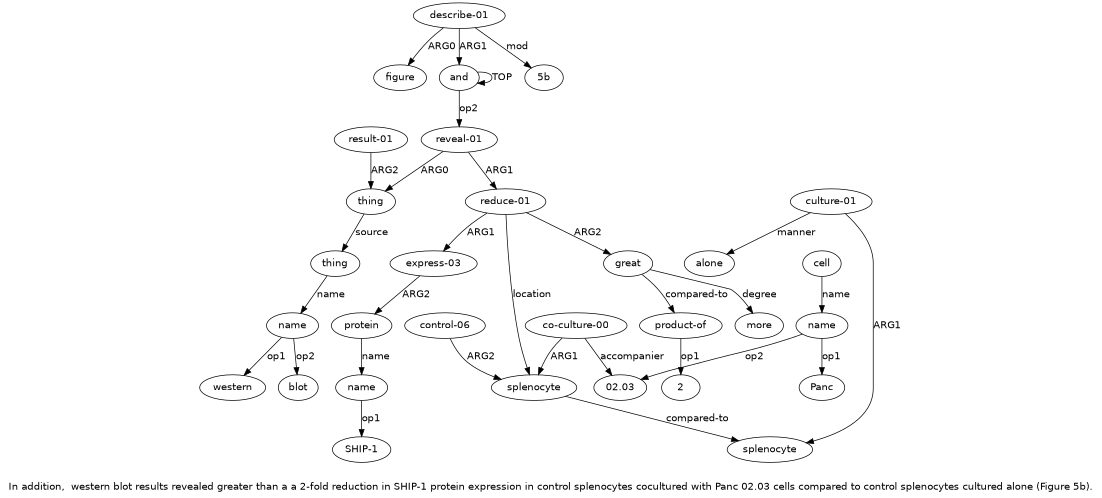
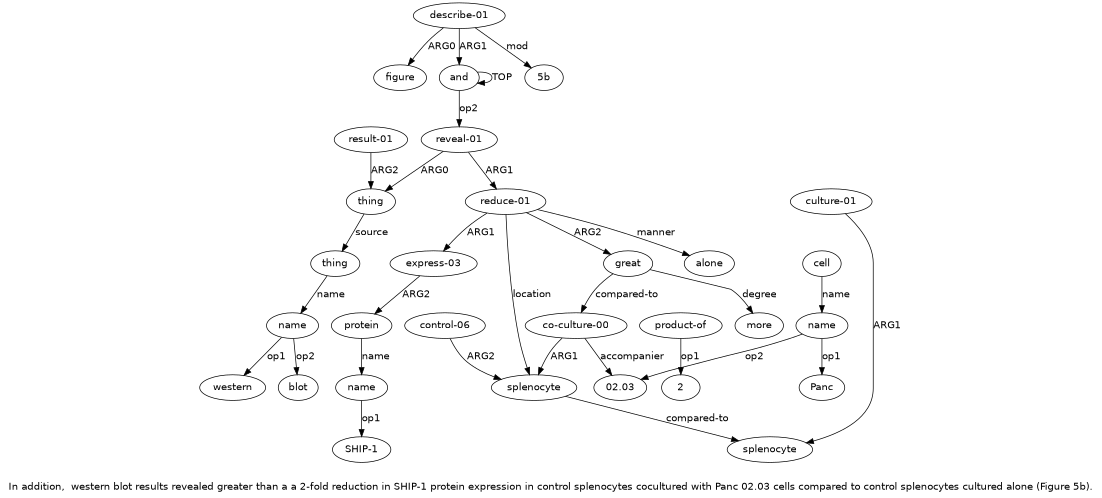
edge "culture-01" -> "alone": now "reduce-01" -> "alone"
edge "great" -> "product-of": now "great" -> "co-culture-00"
